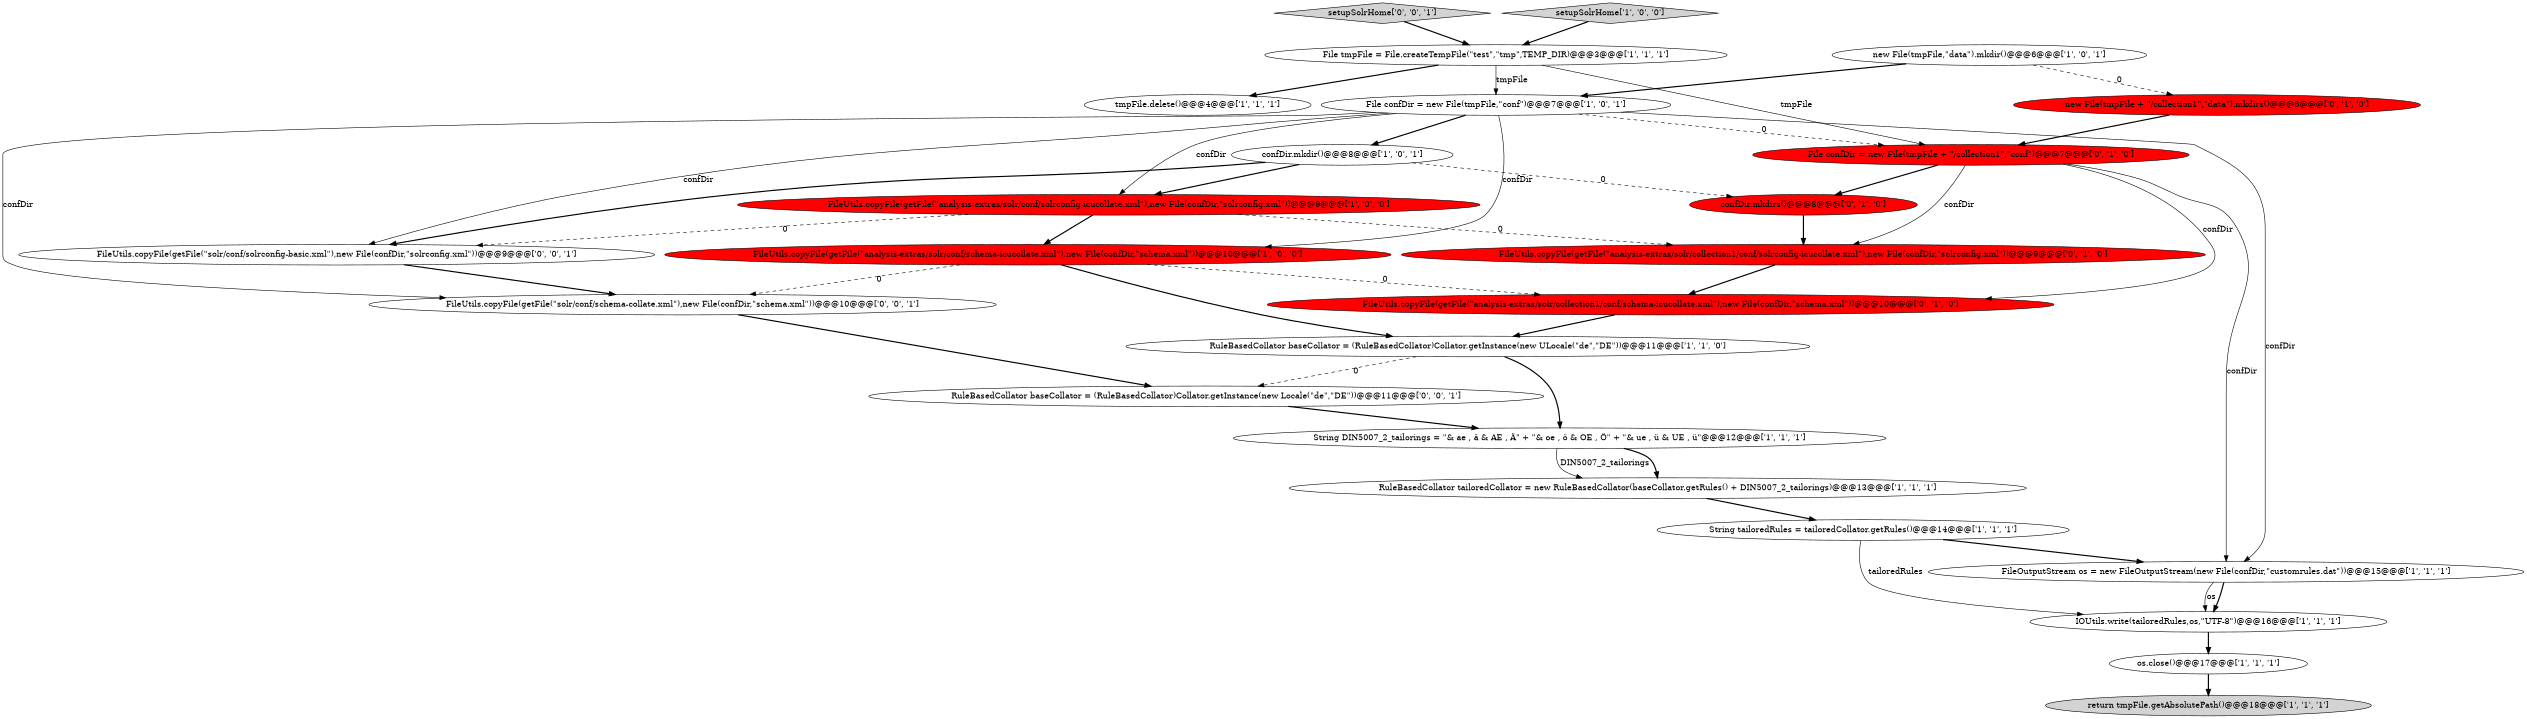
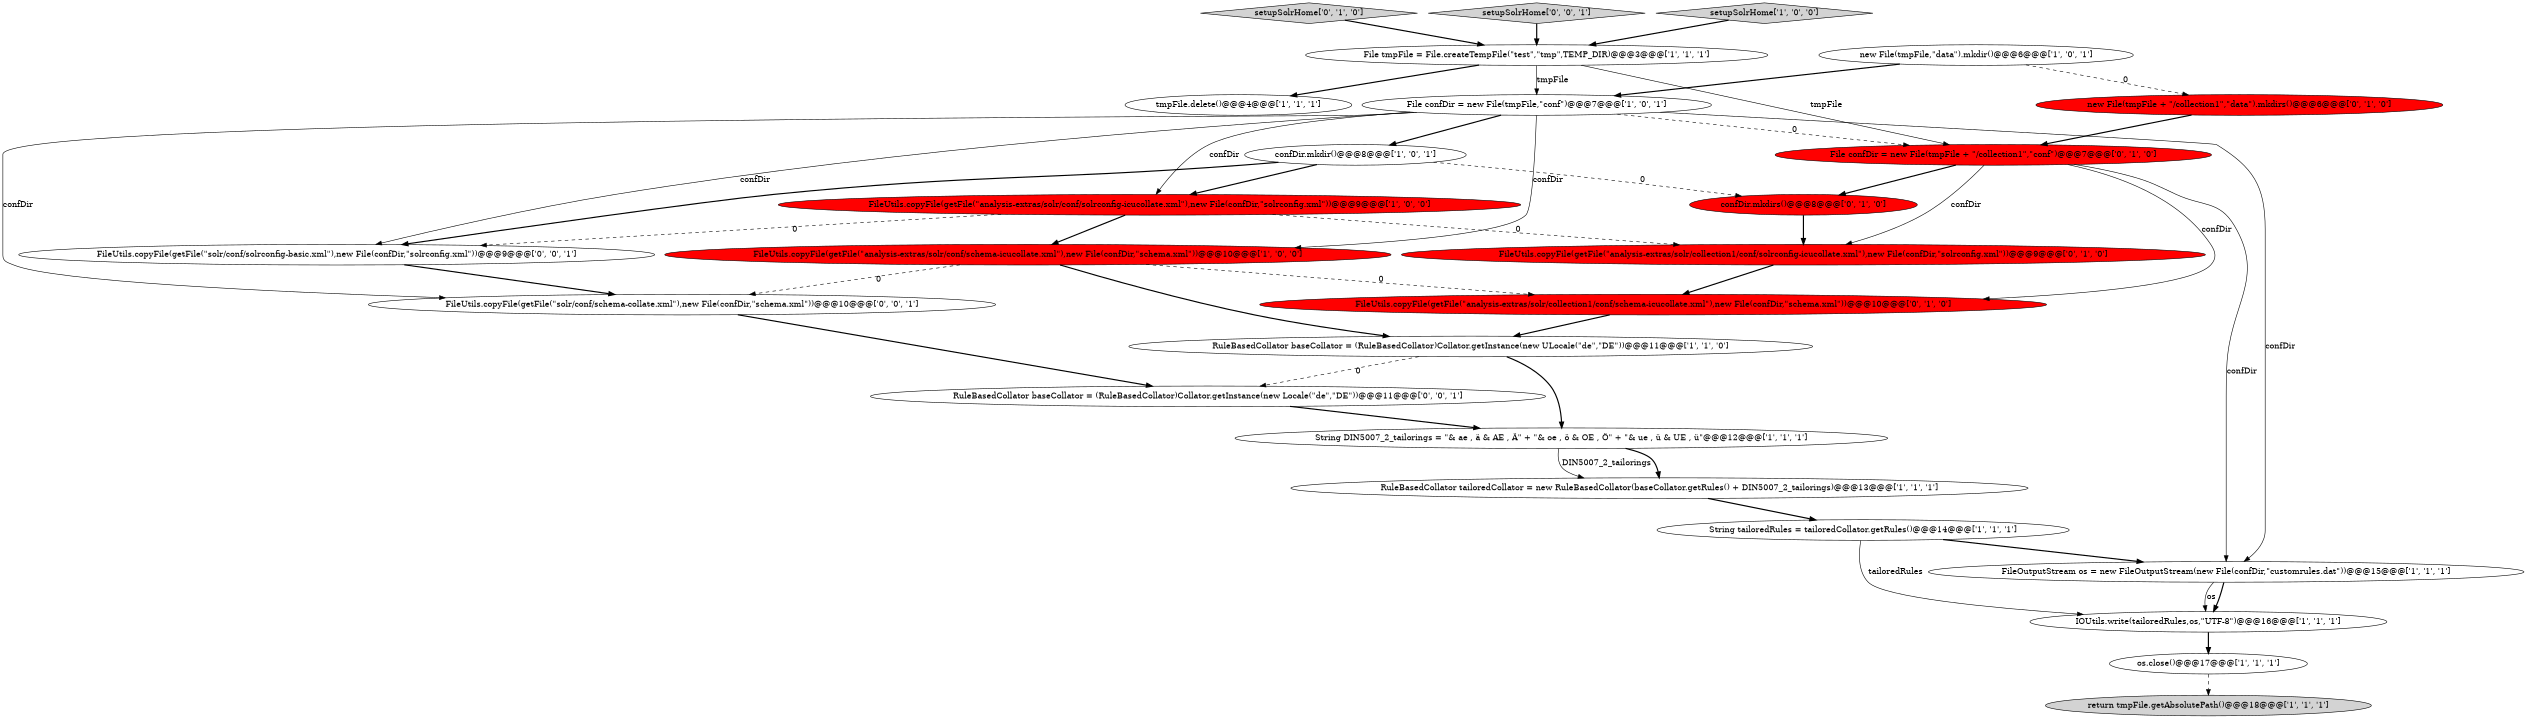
node "setupSolrHome['0', '1', '0']": added
edge "os.close()@@@17@@@['1', '1', '1']" -> "return tmpFile.getAbsolutePath()@@@18@@@['1', '1', '1']": style bold -> dashed
